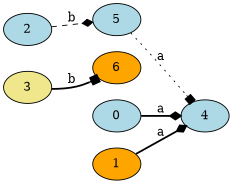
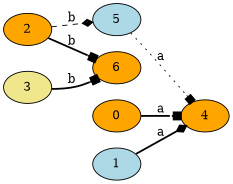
node "2": fillcolor lightblue -> orange
edge "2" -> "6": added, label "b"
node "0": fillcolor lightblue -> orange
edge "0" -> "4": arrowhead diamond -> box
node "4": fillcolor lightblue -> orange
node "1": fillcolor orange -> lightblue
